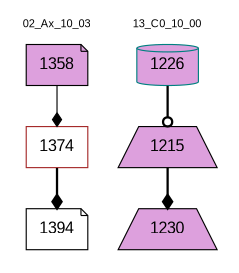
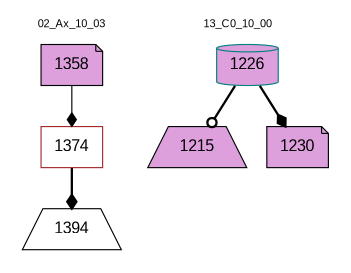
edge "1215" -> "1230": now "1226" -> "1230"
node "1394": shape note -> trapezium
node "1230": shape trapezium -> note
